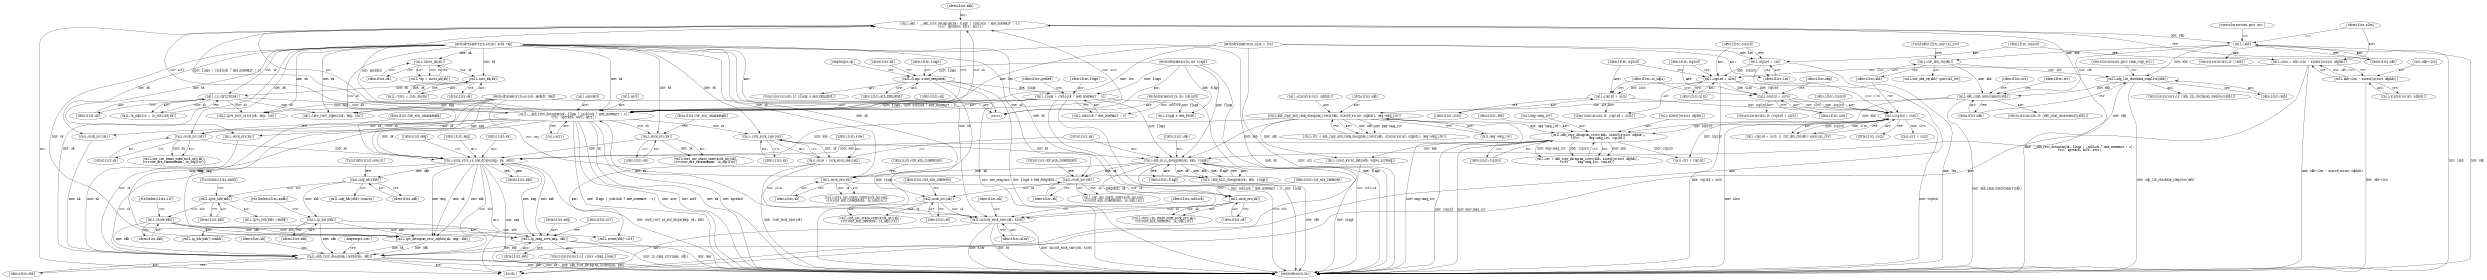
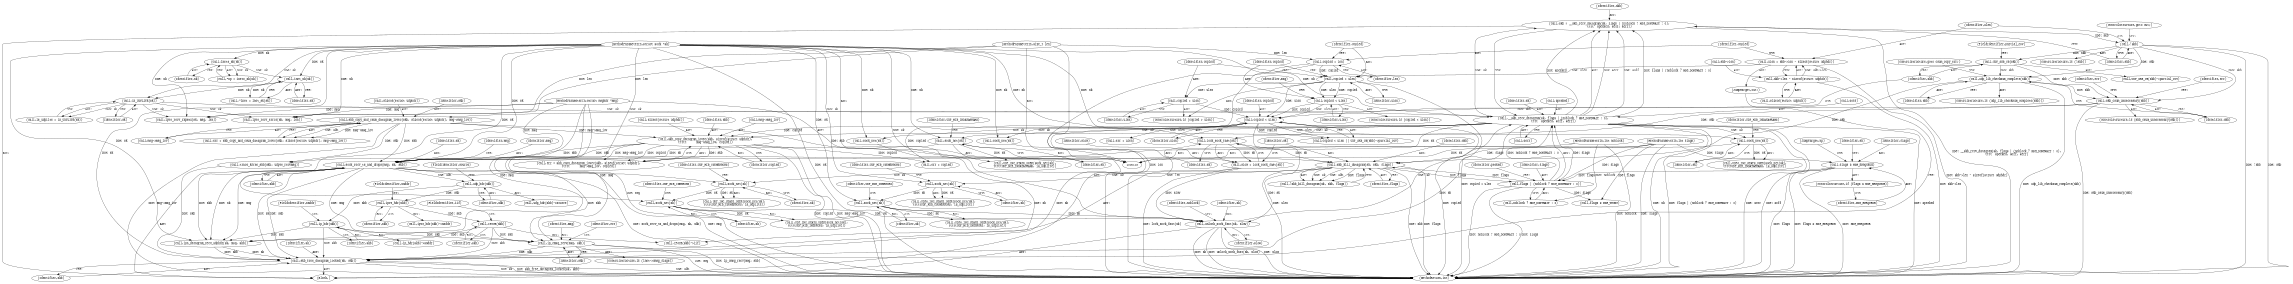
edge "(MethodParameterIn,size_t len)" -> "(Identifier,len)": now "(MethodParameterIn,size_t len)" -> "1000103"
node "(Identifier,is_udp4)": removed
edge "(Call,flags & MSG_ERRQUEUE)" -> "(Identifier,MIB_ERRQUEUE)": now "(ControlStructure,if (flags & MSG_ERRQUEUE))" -> "(Identifier,MIB_ERRQUEUE)"
edge "(MethodParameterIn,struct msghdr *msg)" -> "(Call,!skb_kill_datagram(sk, skb, flags))": now "(MethodParameterIn,struct msghdr *msg)" -> "(MethodReturn,int)"
edge "(Call,skb_kill_datagram(sk, skb, flags))" -> "(Call,flags | (noblock ? MSG_DONTWAIT : 0))": added, label "DDG: flags"
edge "(Call,skb_kill_datagram(sk, skb, flags))" -> "(Call,unlock_sock_fast(sk, slow))": label "ERRQUEUE: sk" -> "DDG: sk"
edge "(Call,ulen = skb->len - sizeof(struct udphdr))" -> "(Block,)": now "(Call,ulen = skb->len - sizeof(struct udphdr))" -> "(JumpTarget,out:)"
